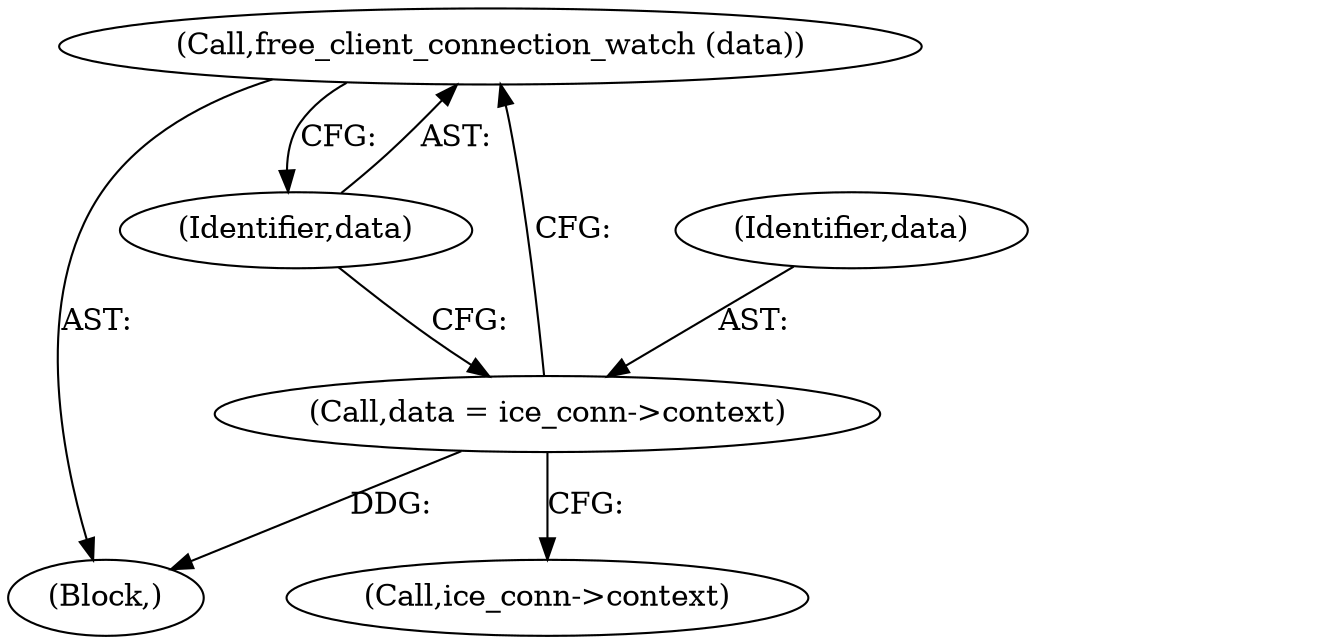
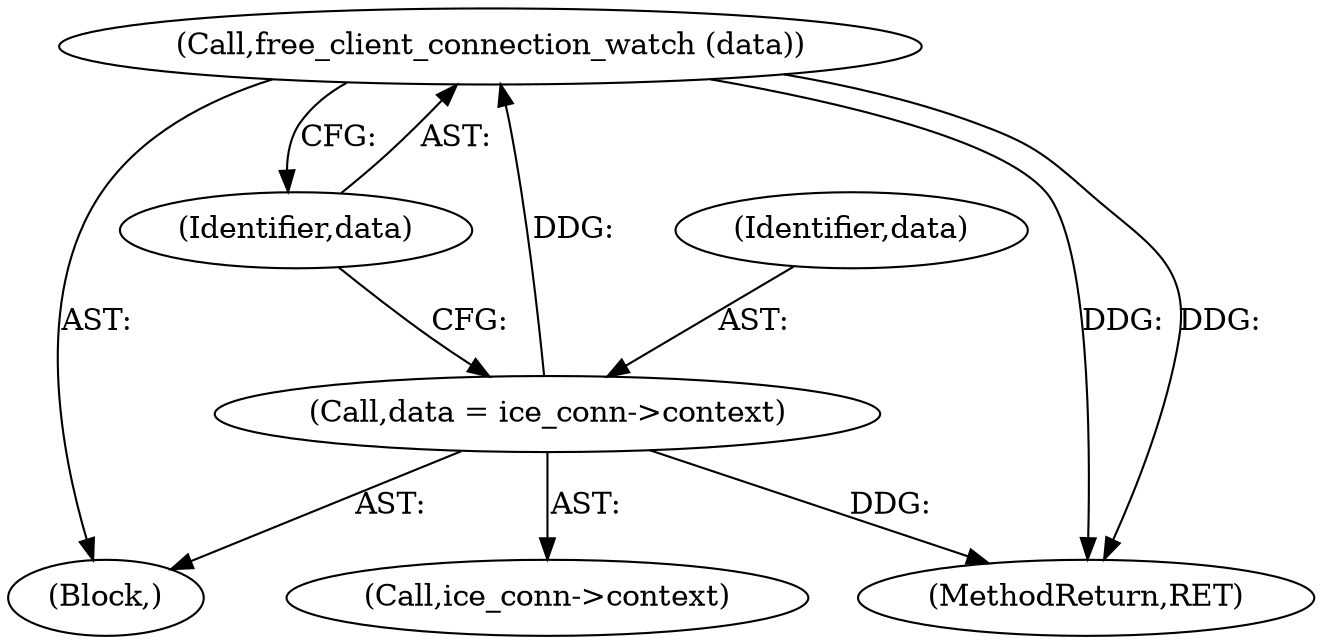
edge "(Call,data = ice_conn->context)" -> "(Call,free_client_connection_watch (data))": label "CFG: " -> "DDG: "
edge "(Call,data = ice_conn->context)" -> "(Block,)": label "DDG: " -> "AST: "
edge "(Call,data = ice_conn->context)" -> "(Call,ice_conn->context)": label "CFG: " -> "AST: "
node "(MethodReturn,RET)": added
